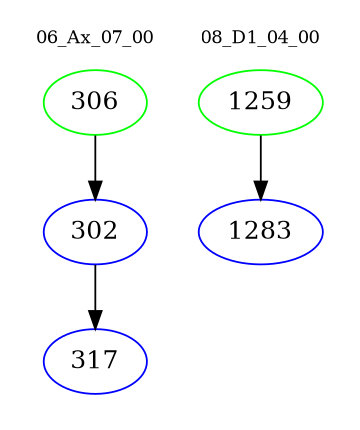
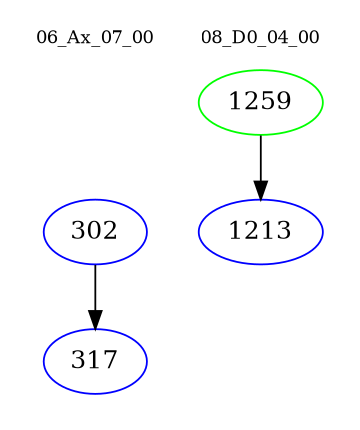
cluster "08_D1_04_00": label "08_D1_04_00" -> "08_D0_04_00"
node "306": removed
node "1283": label "1283" -> "1213"
